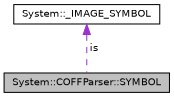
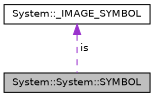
node "System::COFFParser::SYMBOL": label "System::COFFParser::SYMBOL" -> "System::System::SYMBOL"
